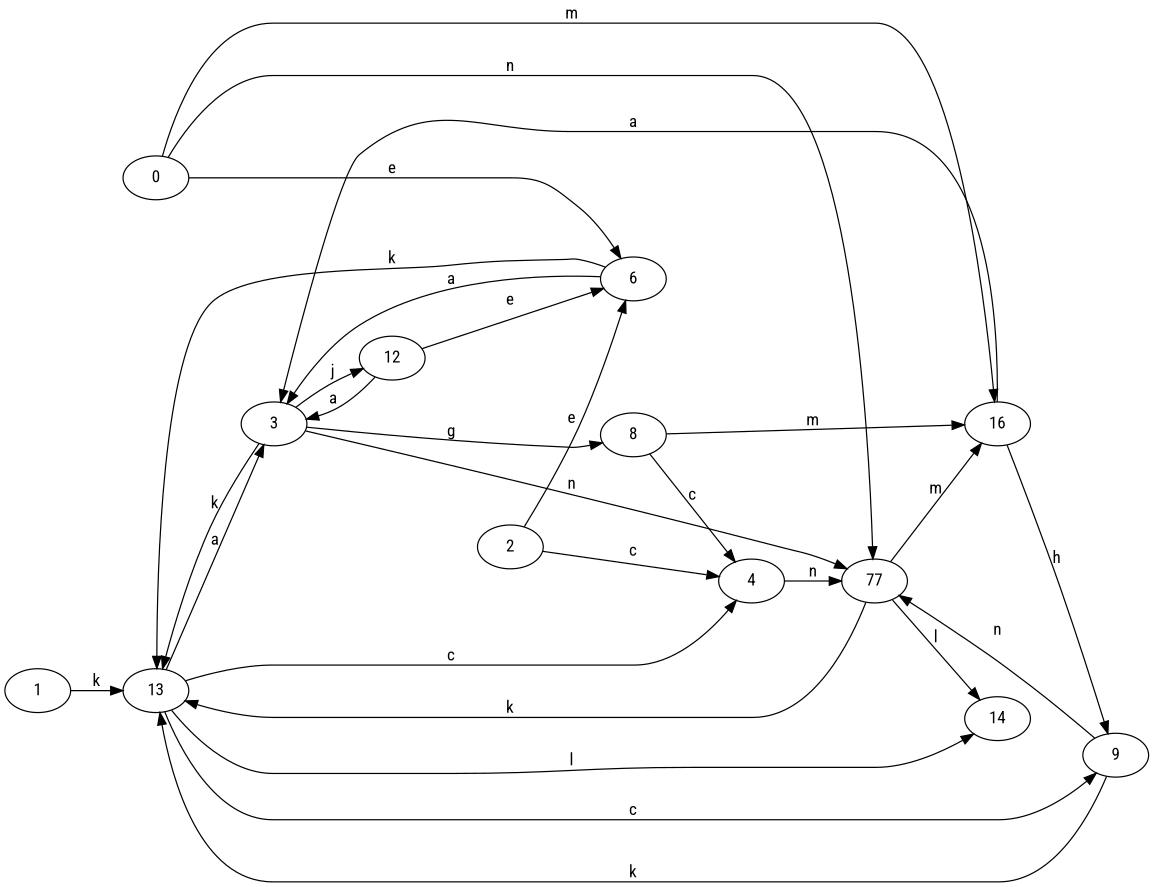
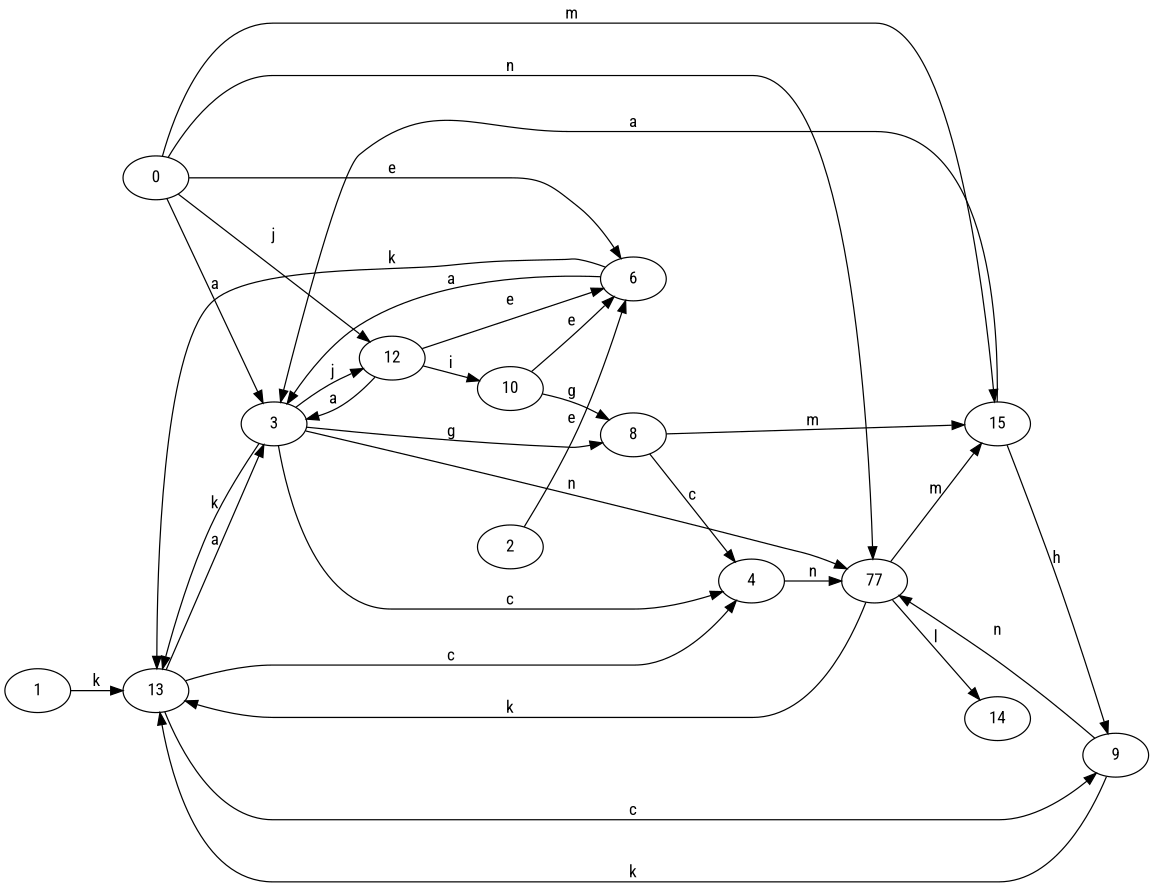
edge "0" -> "12": added, label "j"
edge "0" -> "3": added, label "a"
node "10": added
node "16": label "16" -> "15"
edge "2" -> "4": now "3" -> "4"
edge "13" -> "14": removed, label "l"
